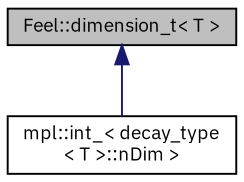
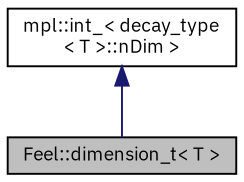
edge "mpl::int_< decay_type < T >::nDim >" -> "Feel::dimension_t< T >": reversed
